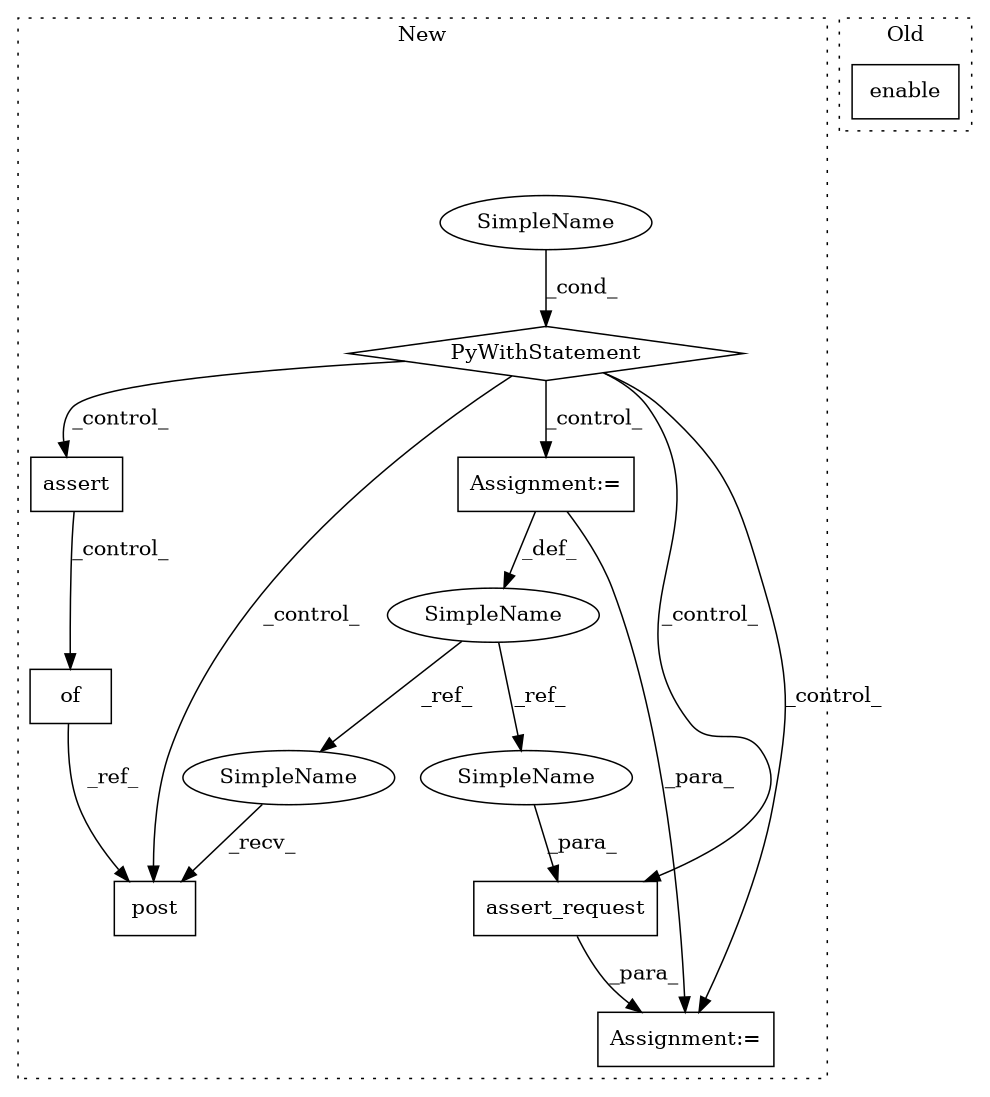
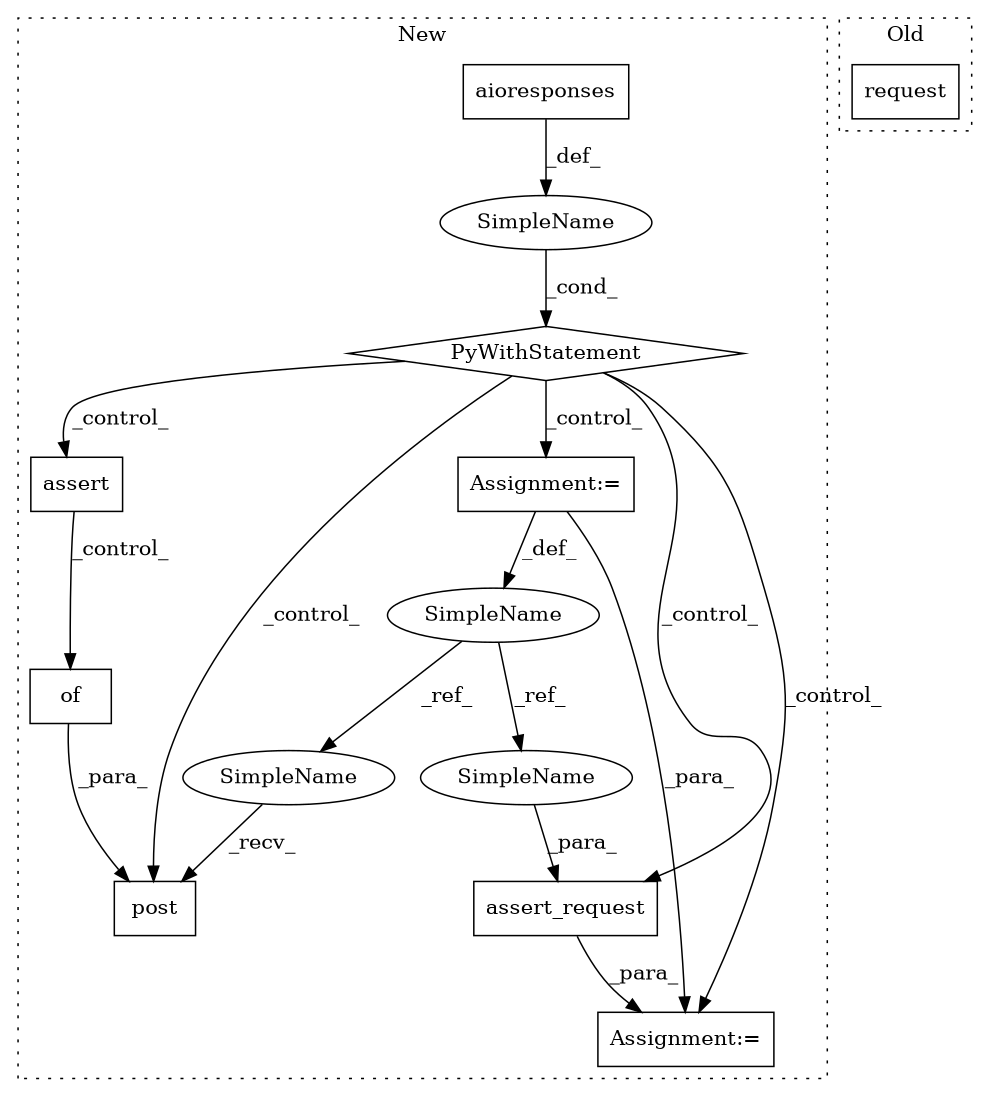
node "aioresponses": added
node "enable": label "enable" -> "request"
edge "of" -> "post": label "_ref_" -> "_para_"
